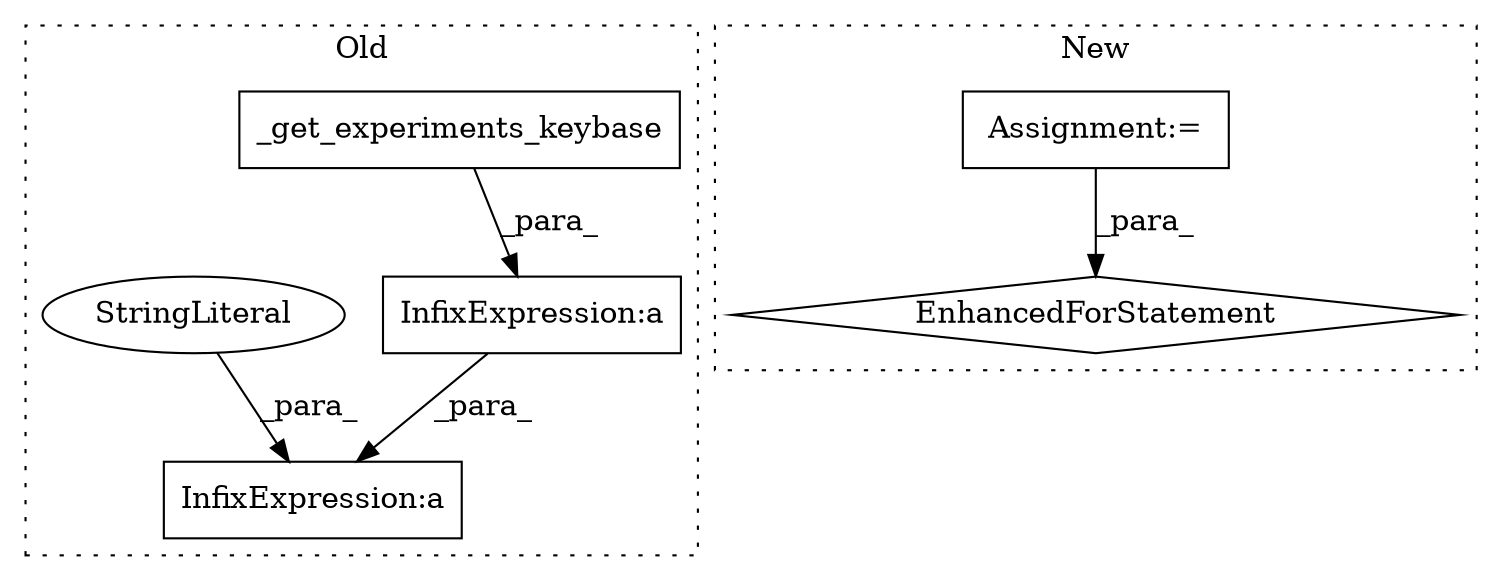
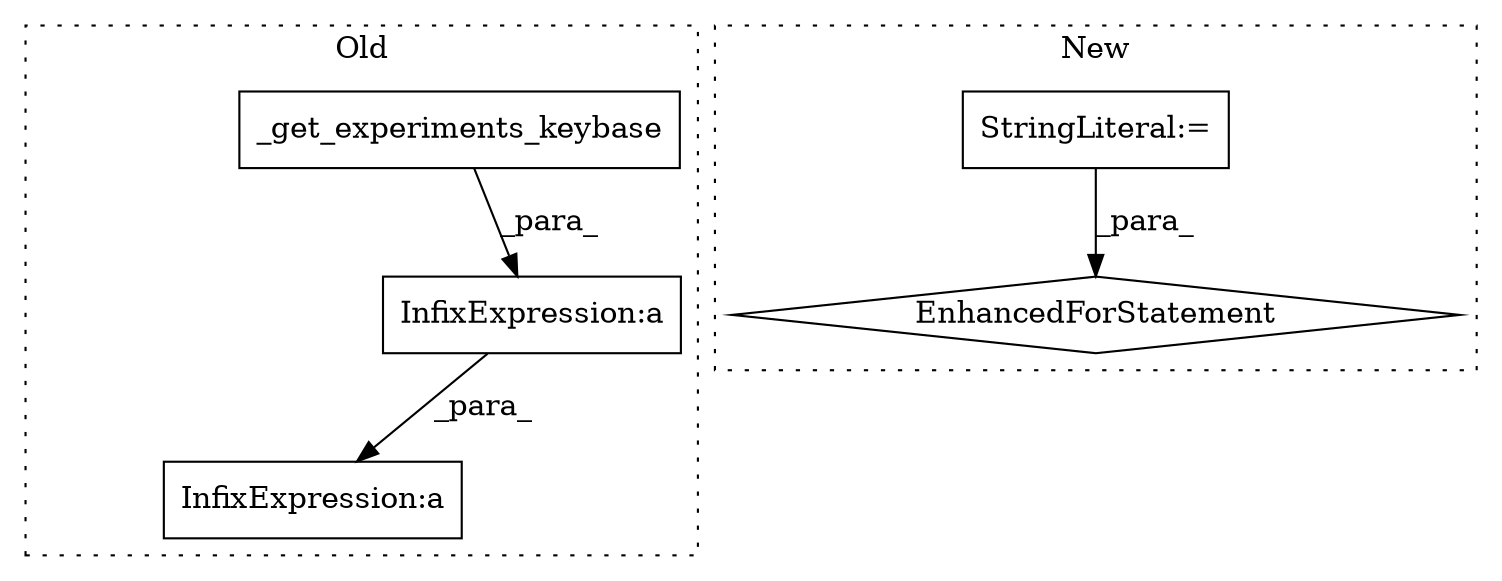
node "Assignment:=": label "Assignment:=" -> "StringLiteral:="
node "StringLiteral": removed
